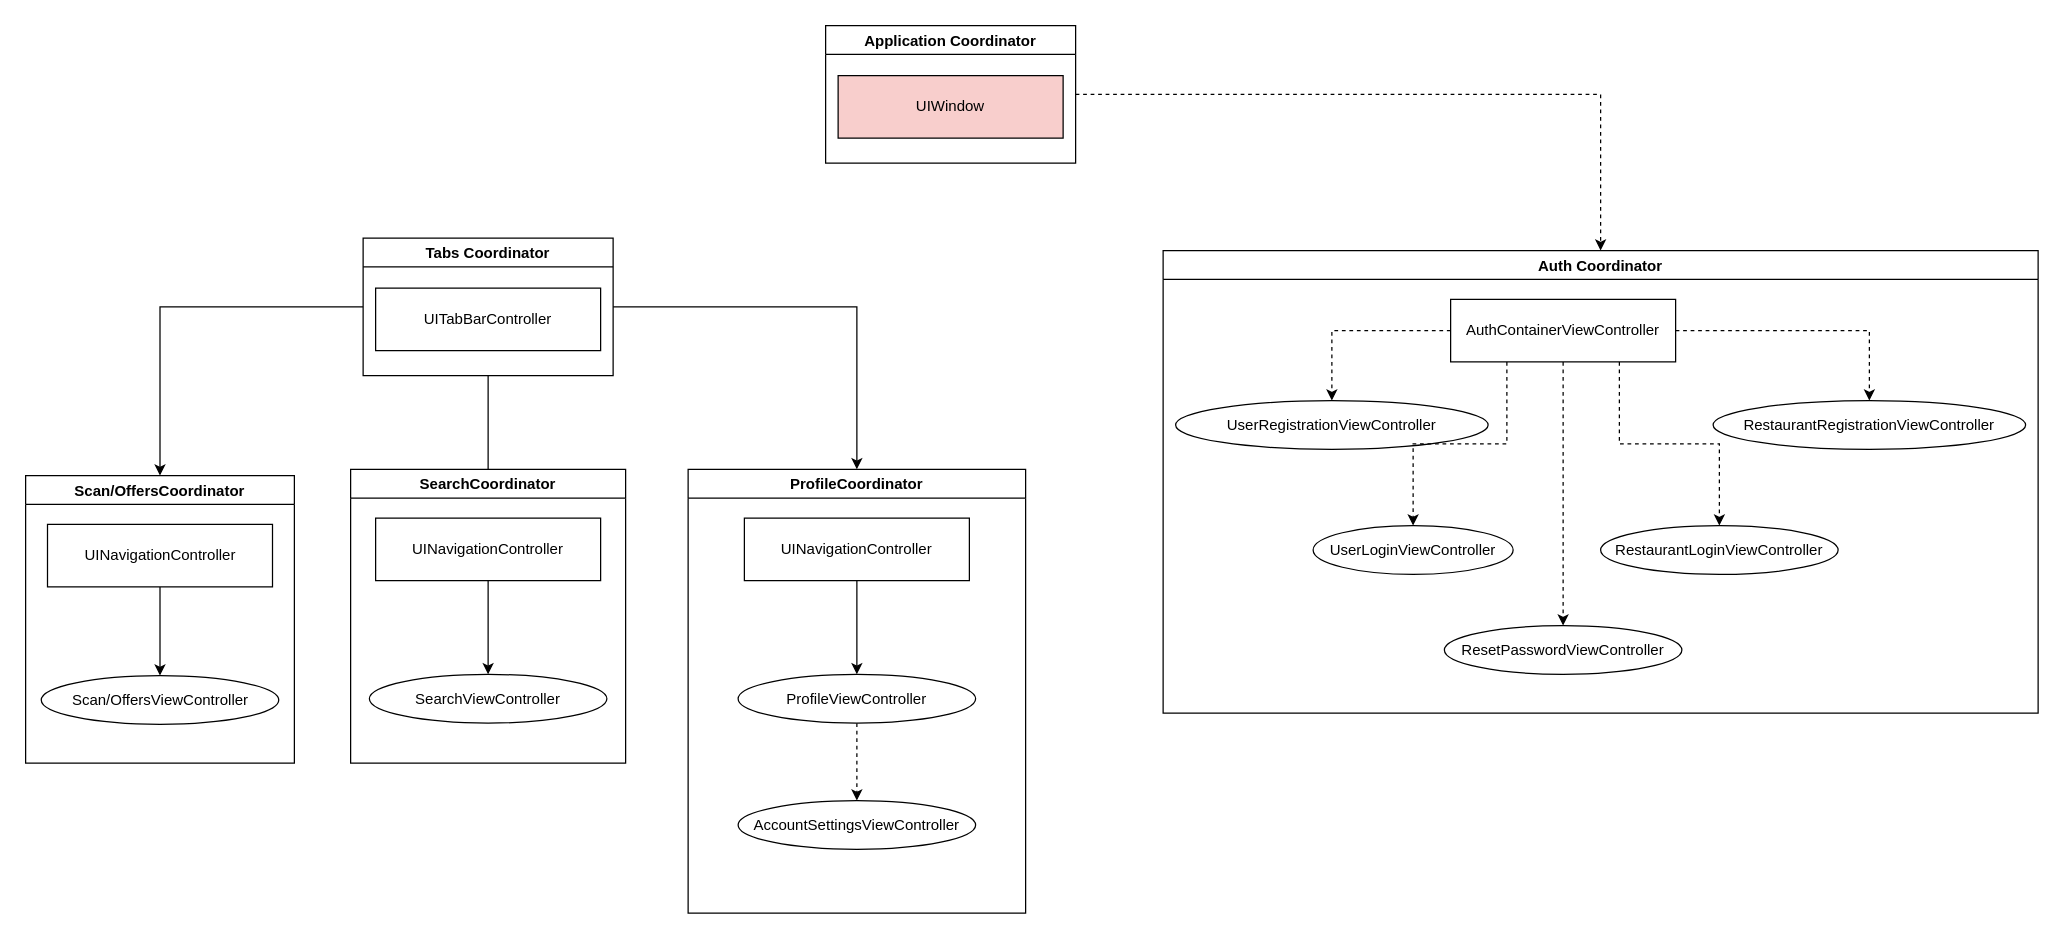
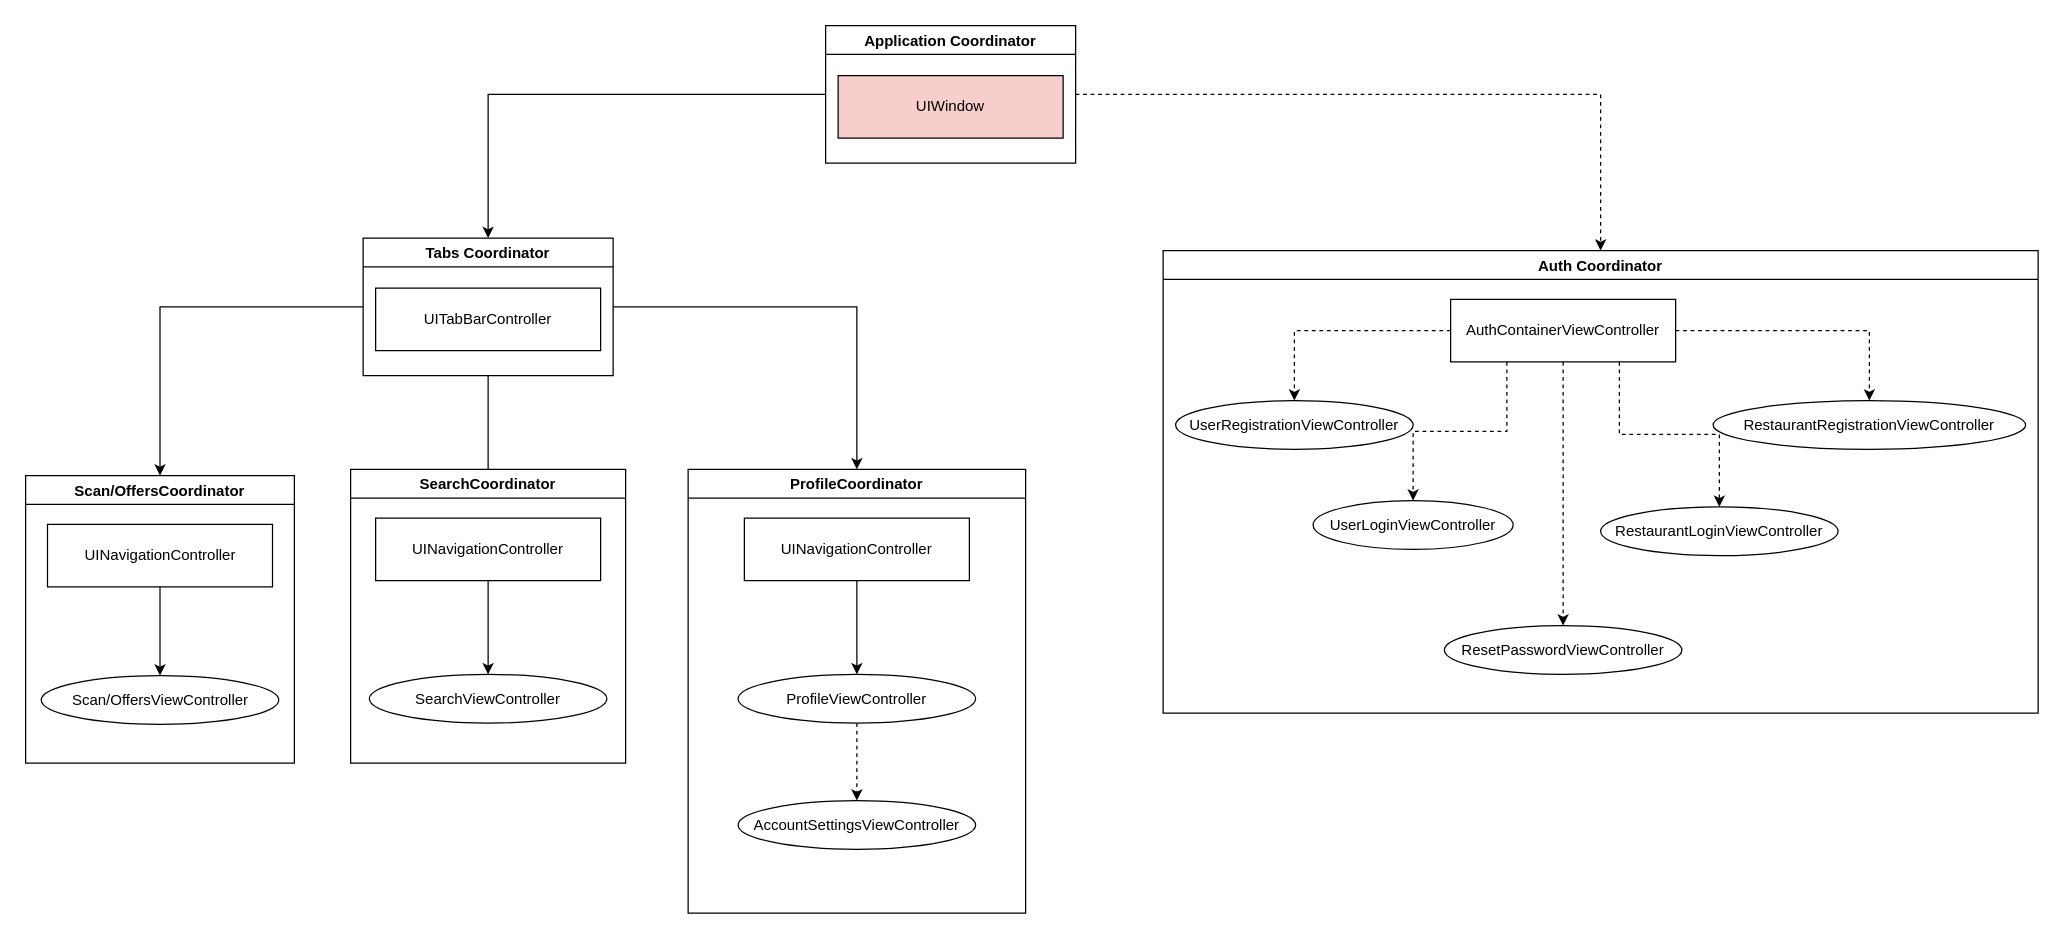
edge "Application Coordinator" -> "Tabs Coordinator": added
node "UserRegistrationViewController": size 313x49 -> 238x49
node "UserLoginViewController": moved (1413, 550) -> (1413, 525)
node "RestaurantLoginViewController": moved (1719, 550) -> (1719, 531)
